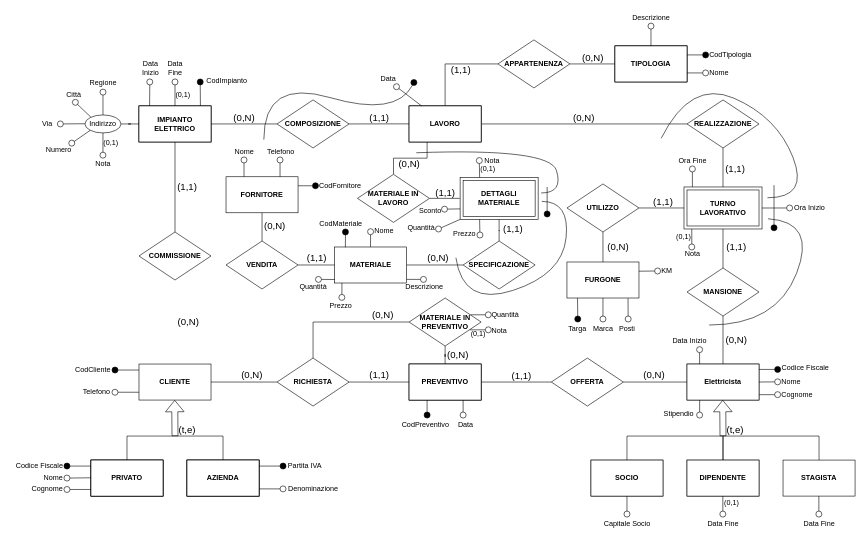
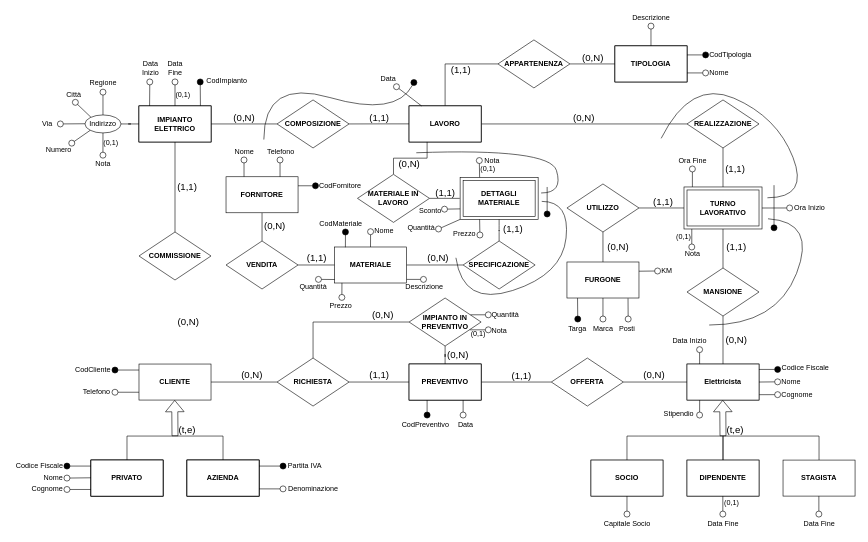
node "MATERIALE IN PREVENTIVO": label "MATERIALE IN PREVENTIVO" -> "IMPIANTO IN PREVENTIVO"
